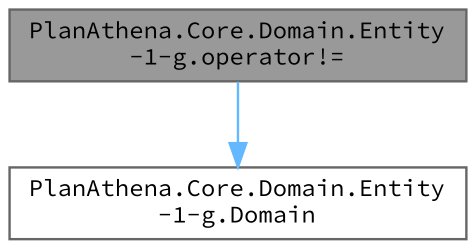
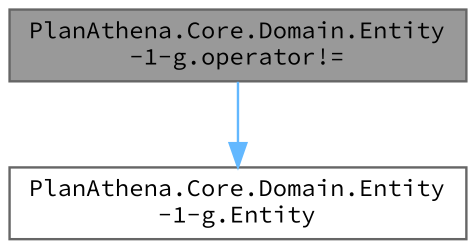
node "PlanAthena.Core.Domain.Entity -1-g.Domain": label "PlanAthena.Core.Domain.Entity -1-g.Domain" -> "PlanAthena.Core.Domain.Entity -1-g.Entity"
